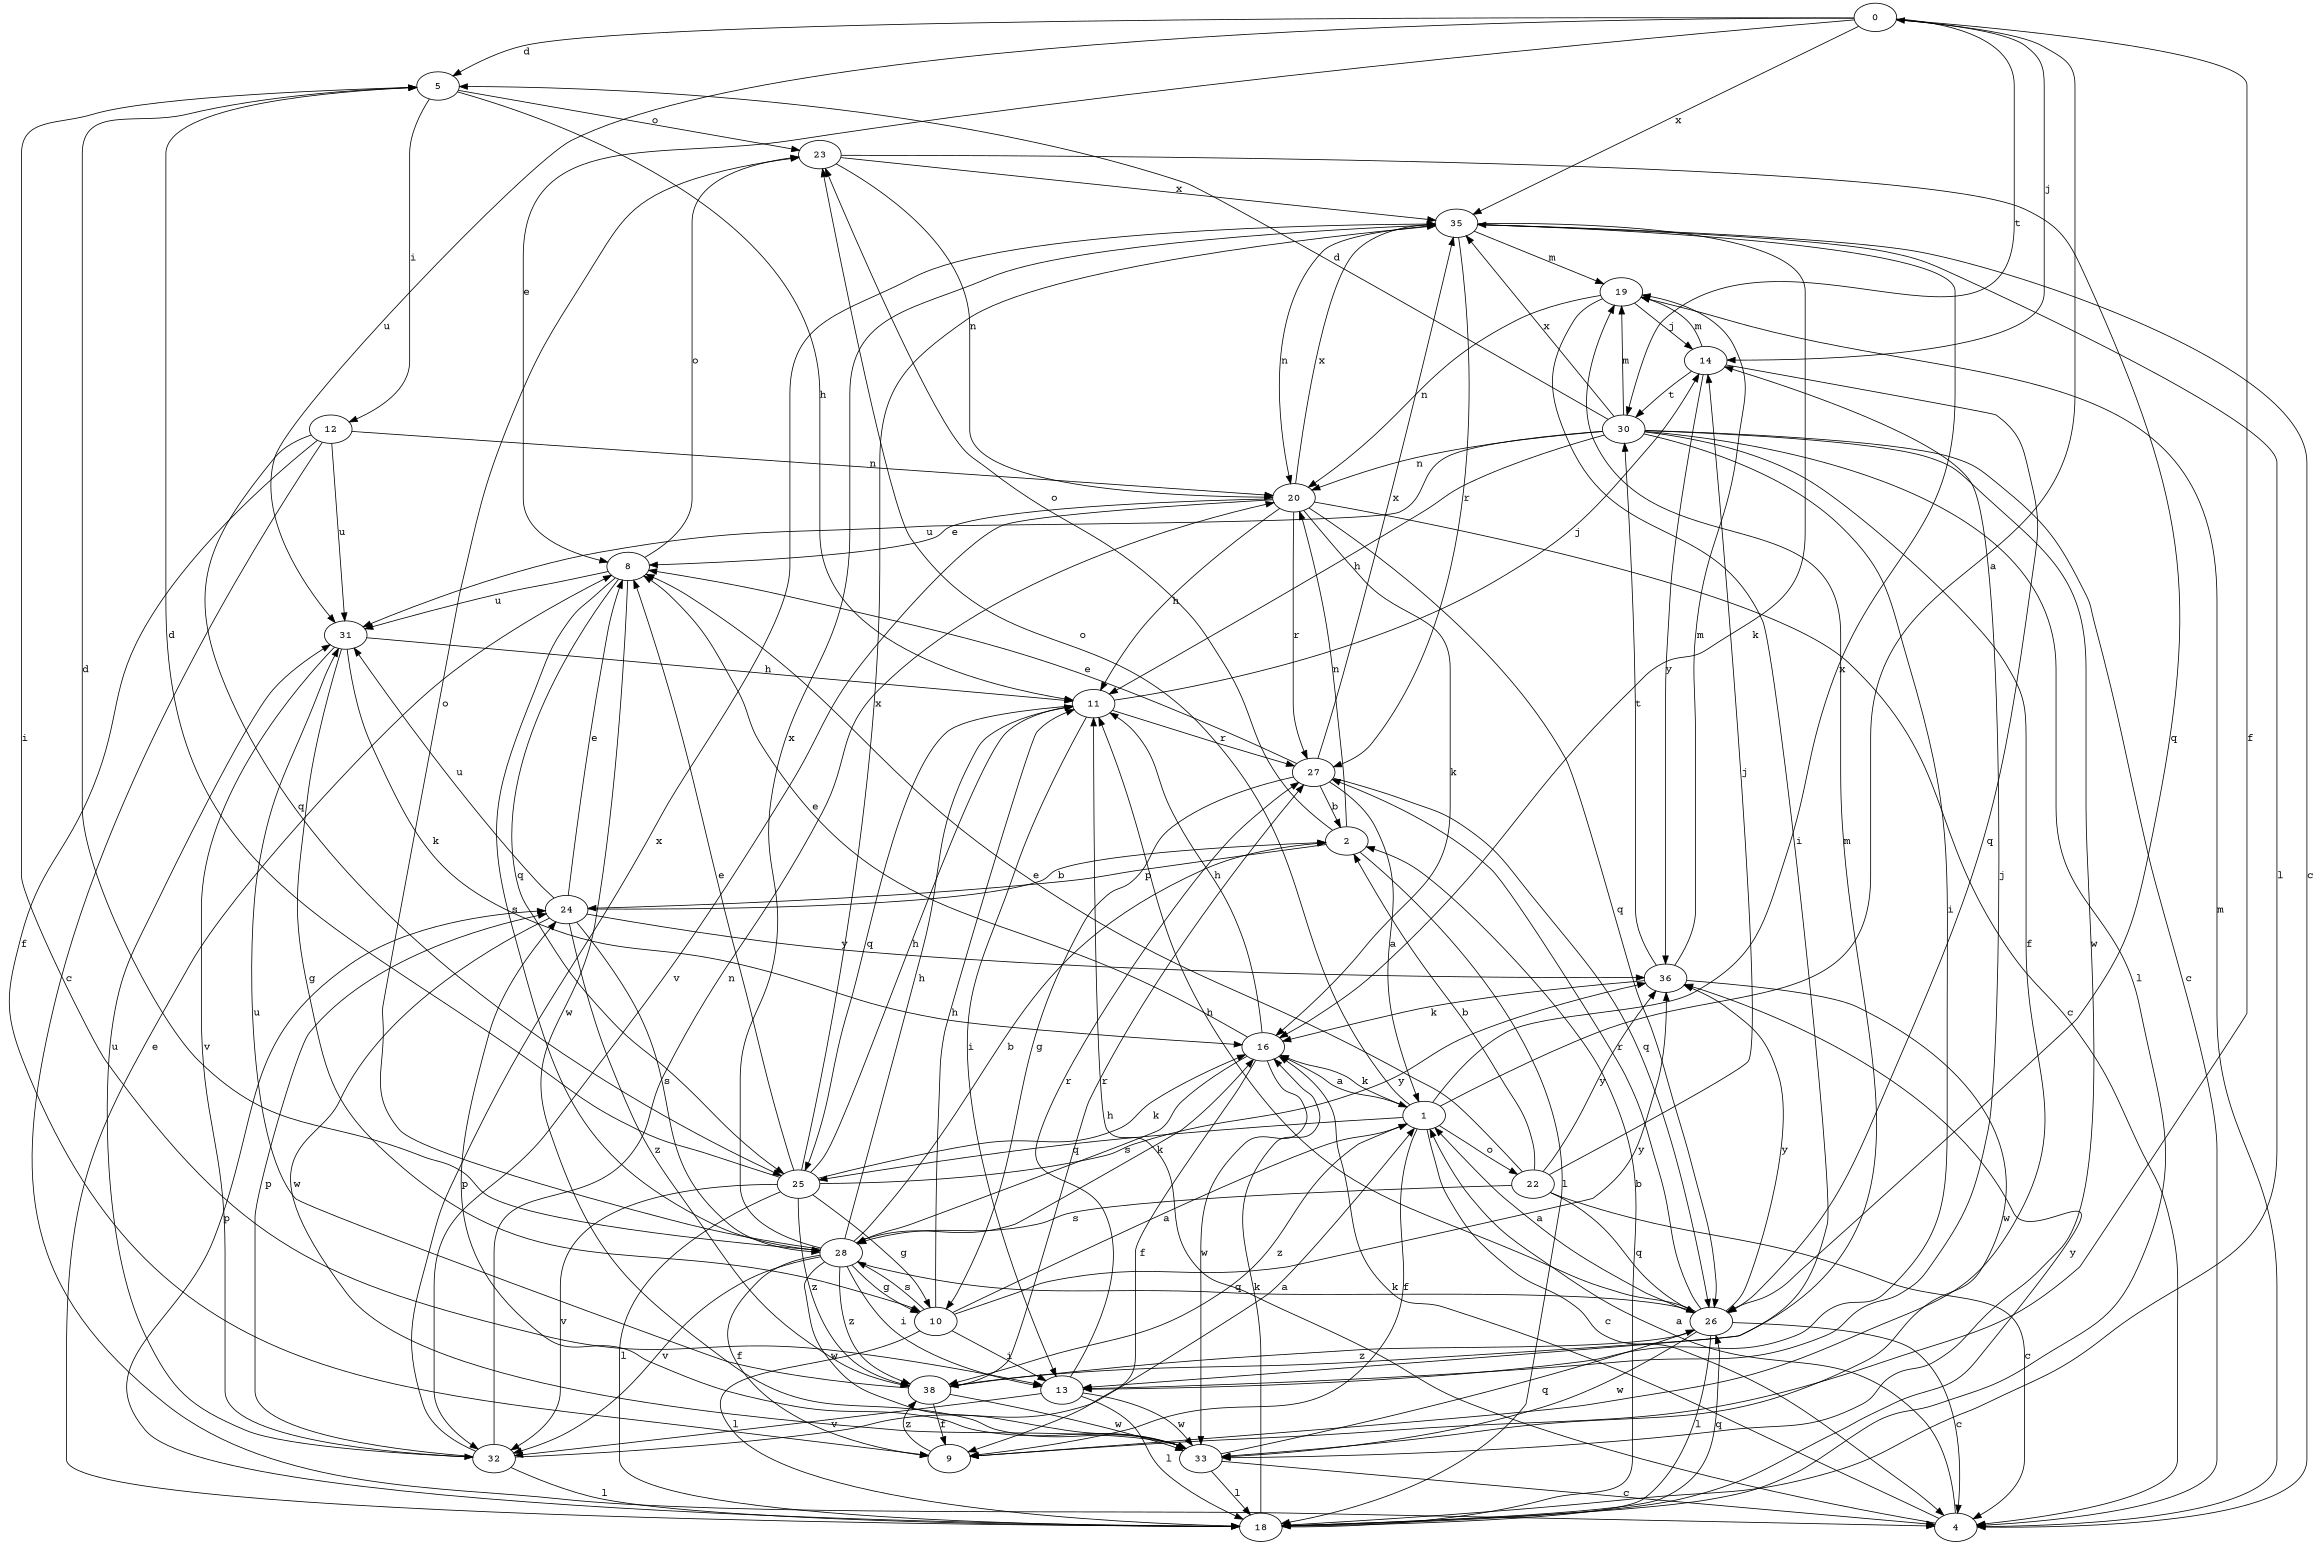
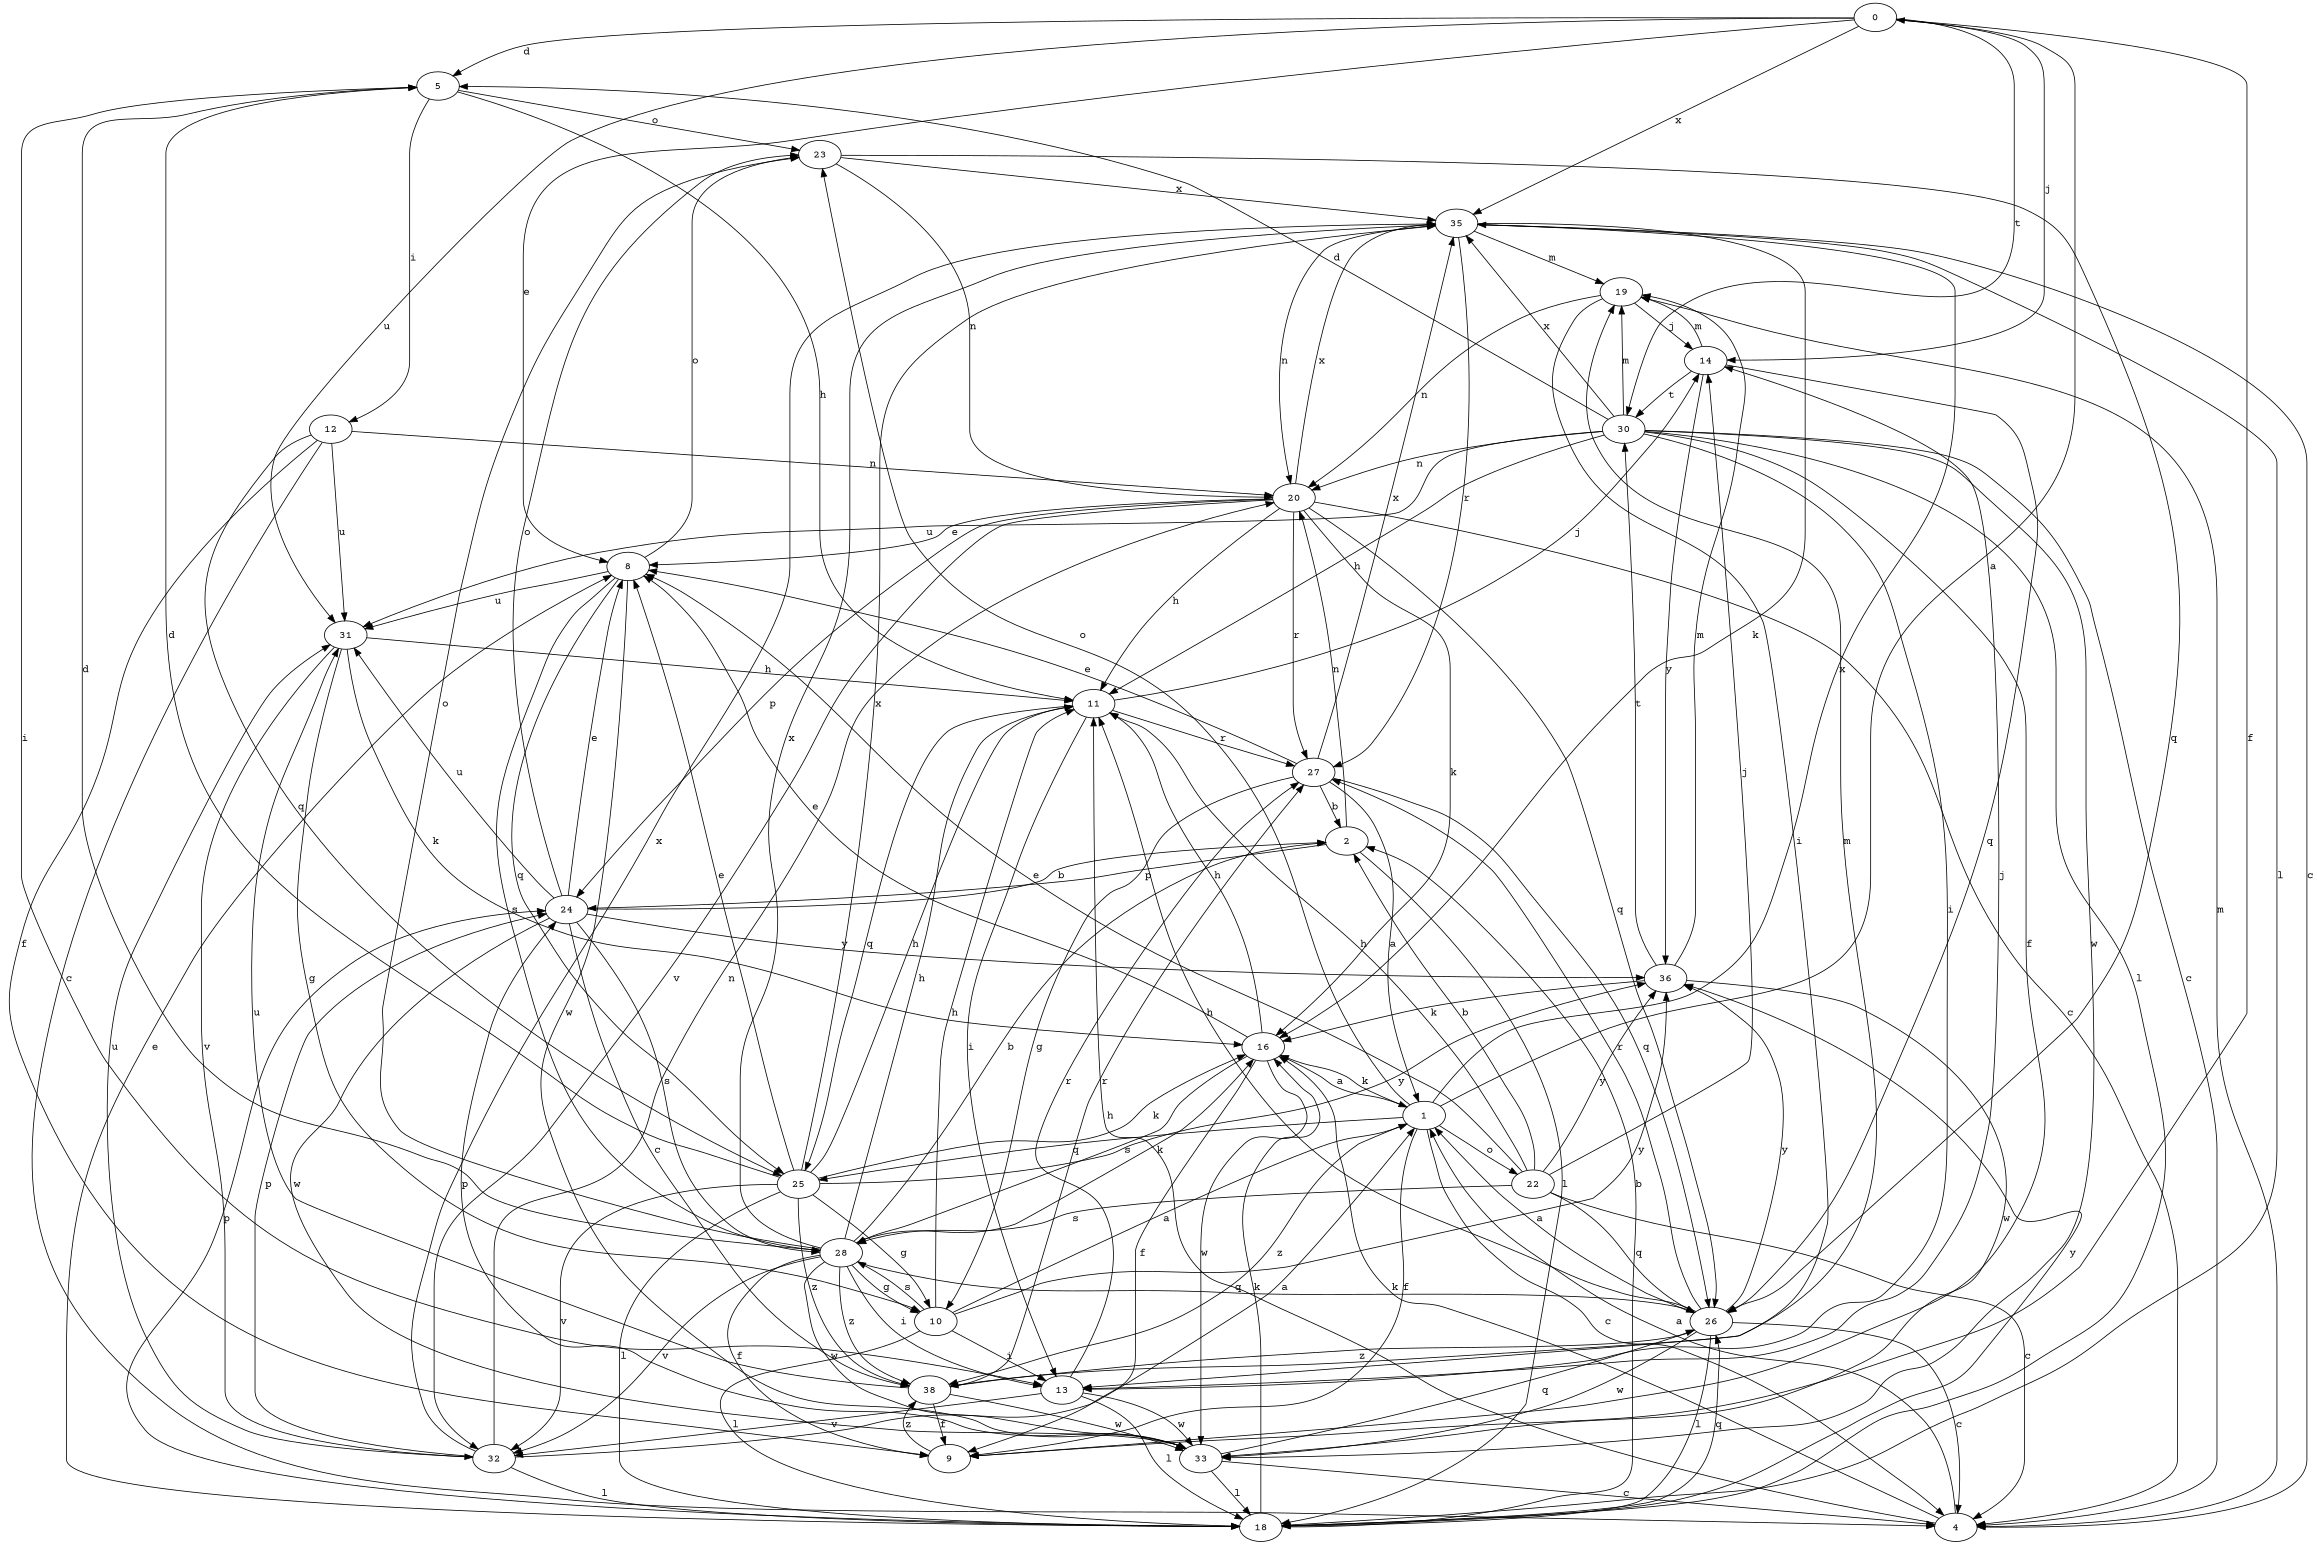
edge "2" -> "23": now "24" -> "23"
edge "20" -> "24": added, label "p"
edge "22" -> "11": added, label "h"
edge "24" -> "38": label "z" -> "c"
